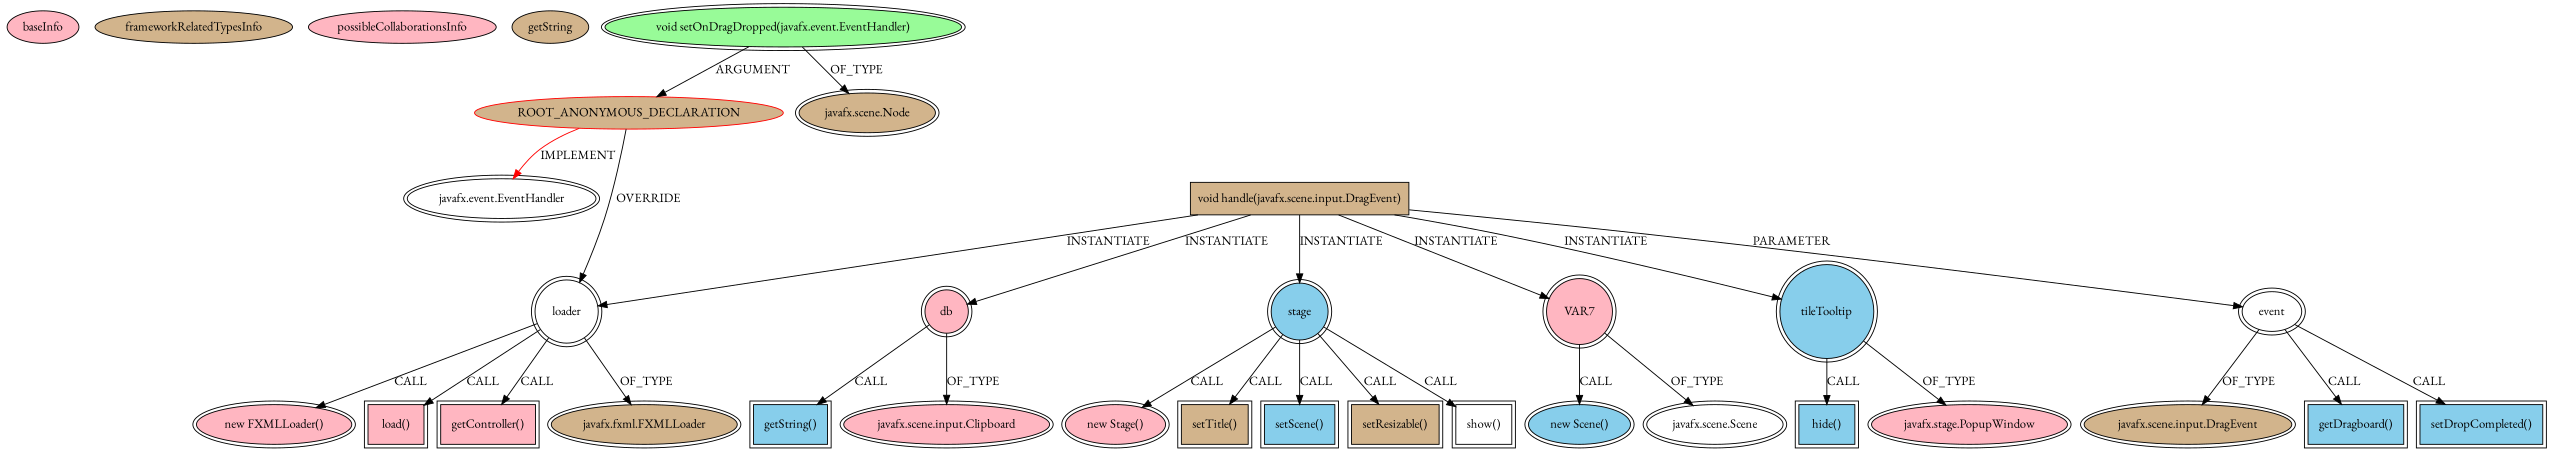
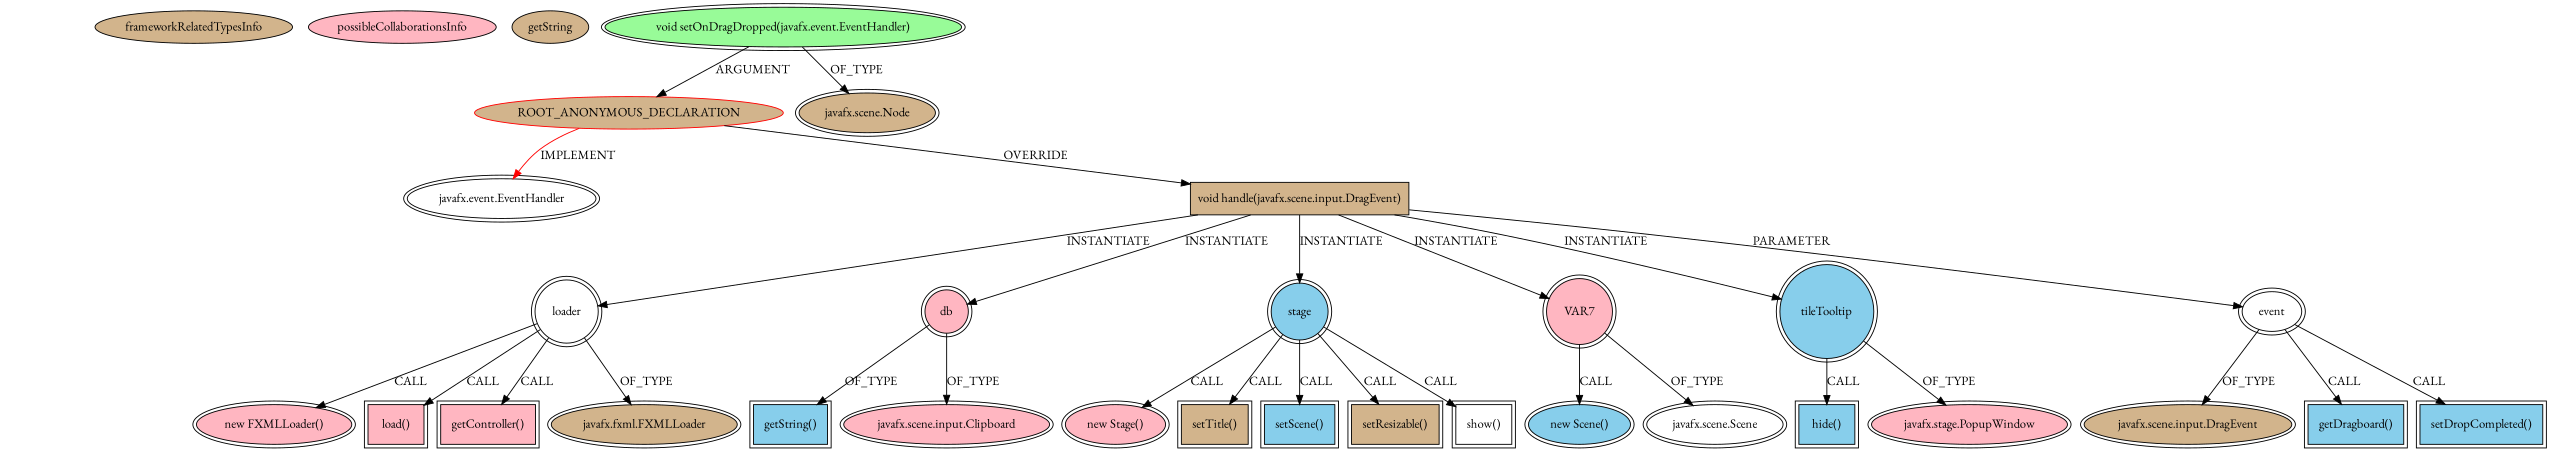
node "baseInfo": removed
edge "ROOT_ANONYMOUS_DECLARATION" -> "loader": now "ROOT_ANONYMOUS_DECLARATION" -> "void handle(javafx.scene.input.DragEvent)"
edge "db" -> "getString()": label "CALL" -> "OF_TYPE"
